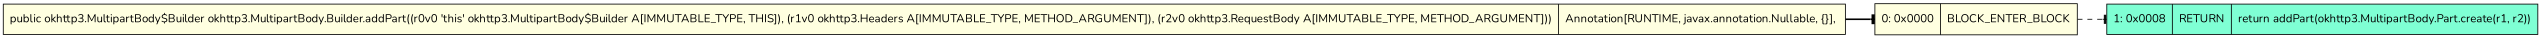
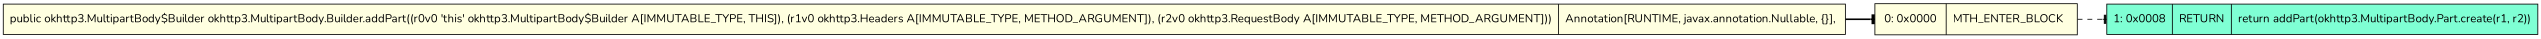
node "0: 0x0000": text "BLOCK_ENTER_BLOCK" -> "MTH_ENTER_BLOCK"
